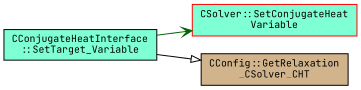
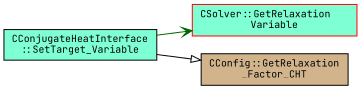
node "CSolver::SetConjugateHeat Variable": label "CSolver::SetConjugateHeat Variable" -> "CSolver::GetRelaxation Variable"
node "CConfig::GetRelaxation _CSolver_CHT": label "CConfig::GetRelaxation _CSolver_CHT" -> "CConfig::GetRelaxation _Factor_CHT"
